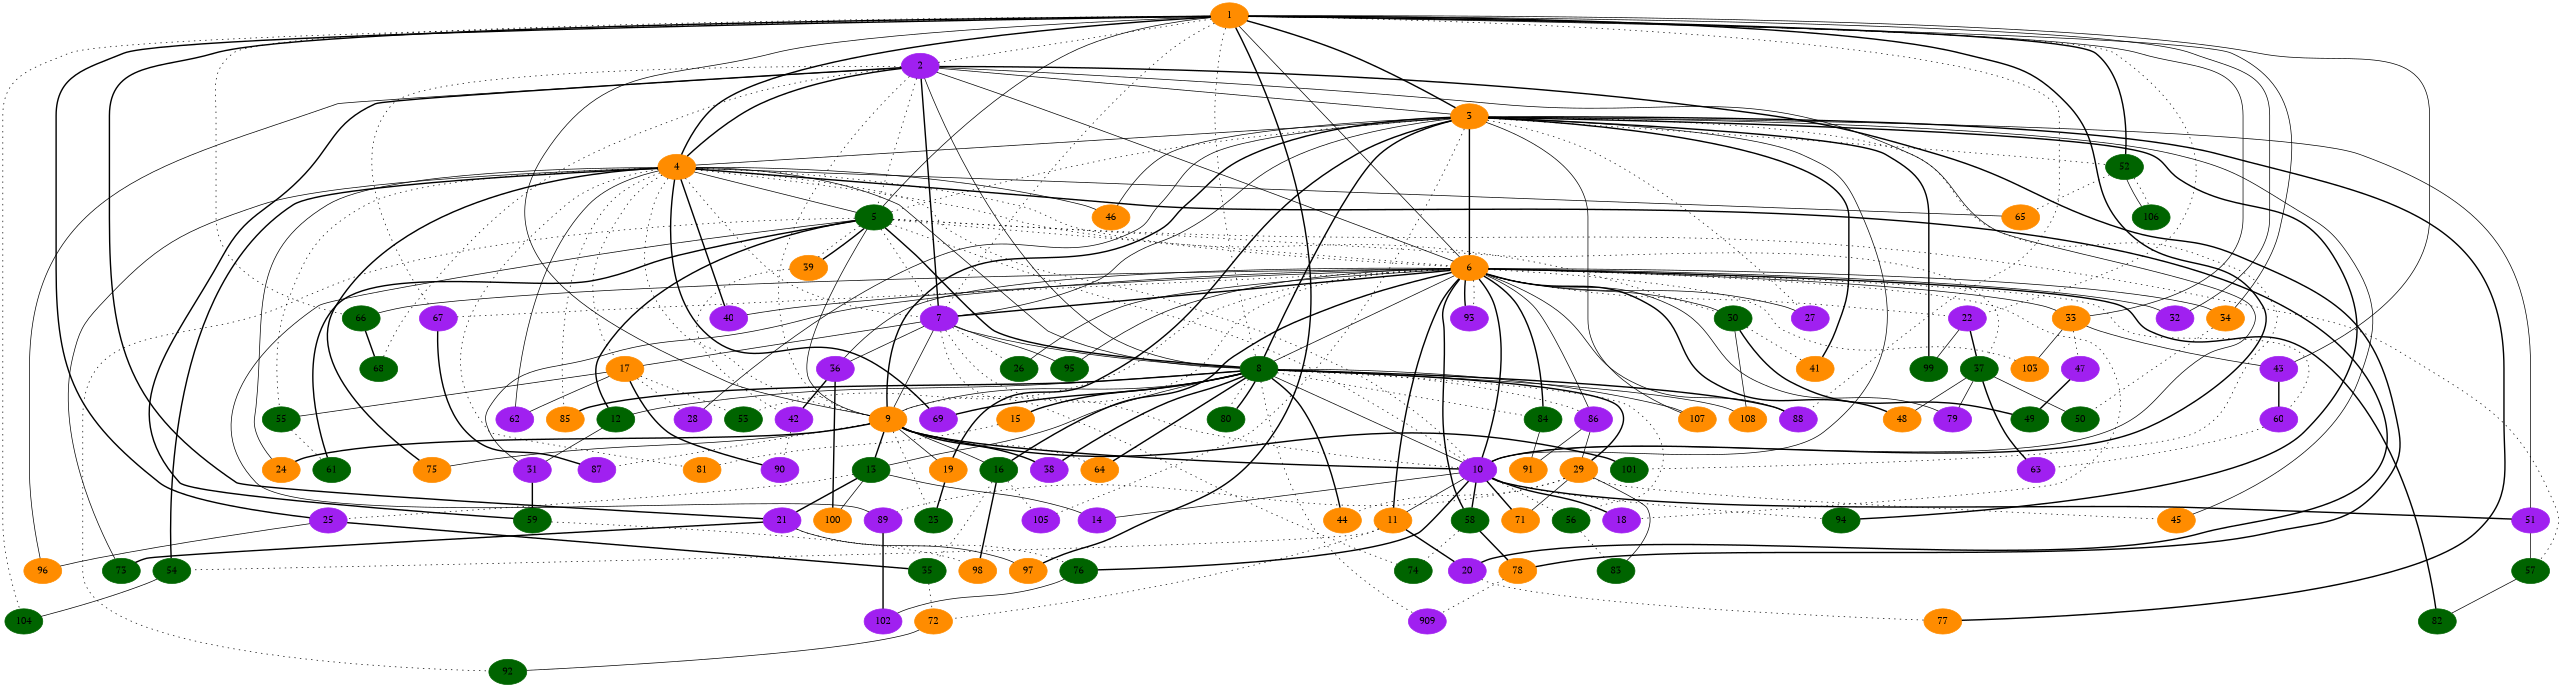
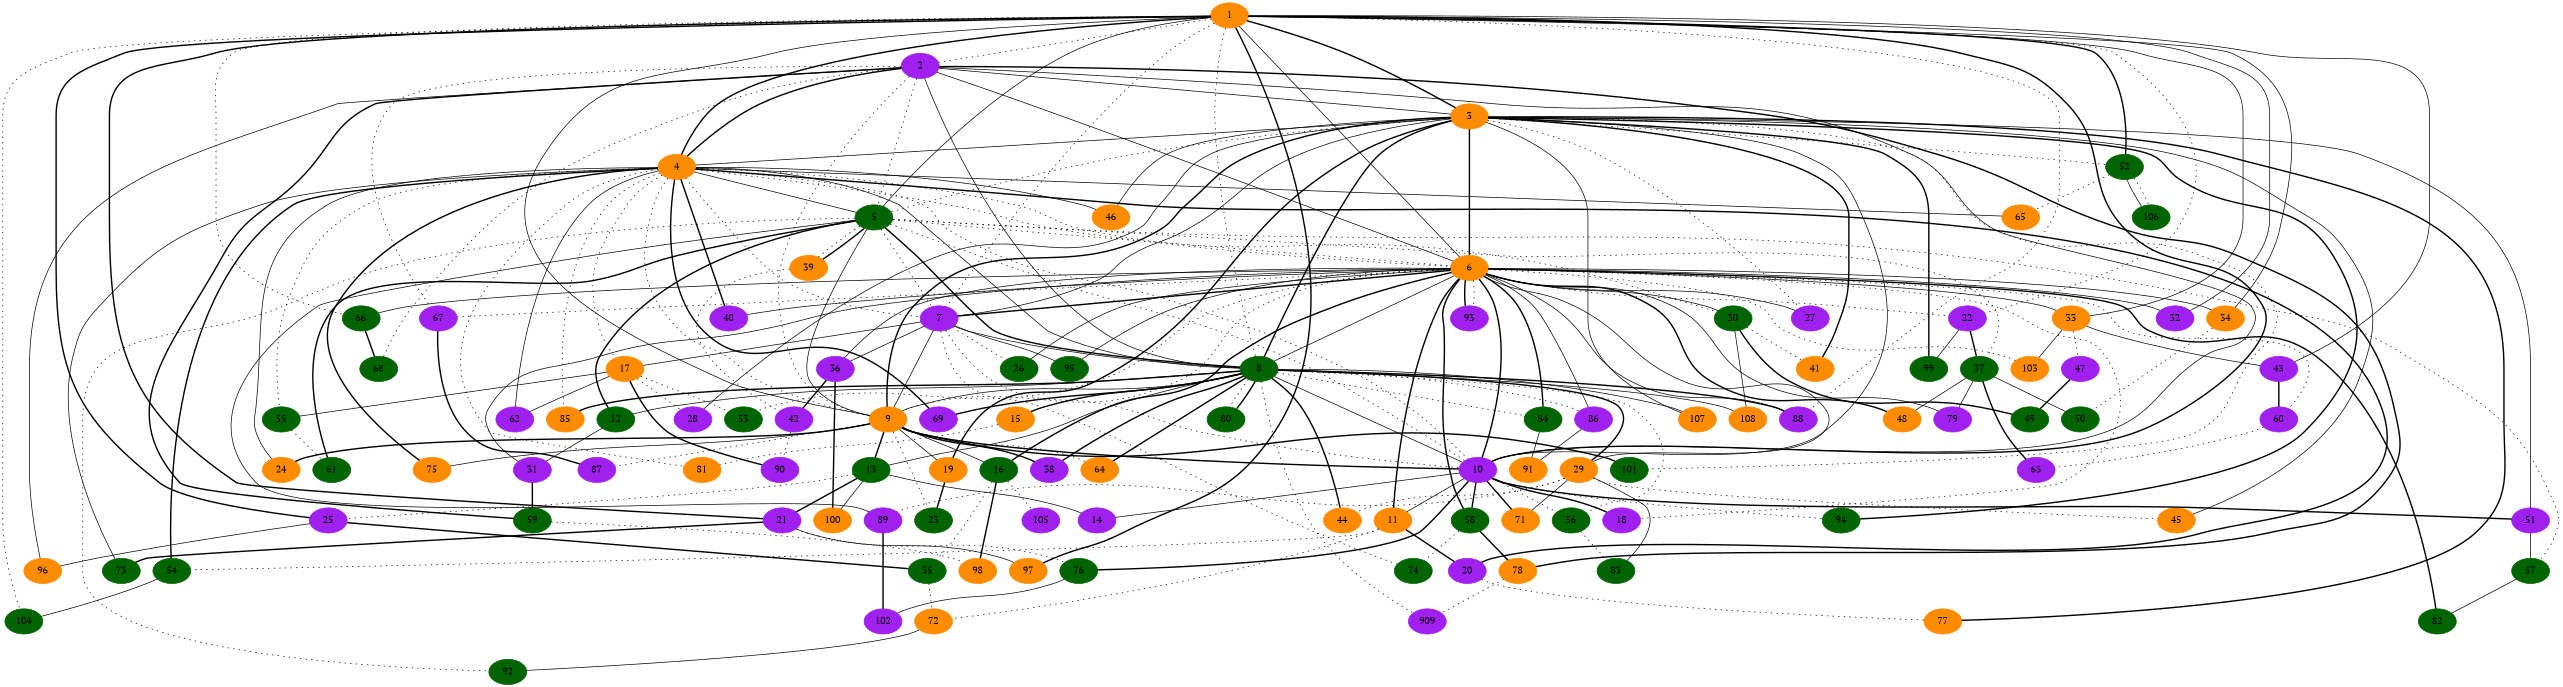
edge "2" -- "7": removed
edge "3" -- "105": removed
edge "86" -- "29": now "6" -- "29"
